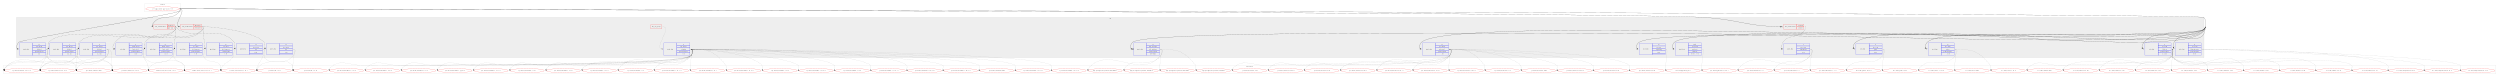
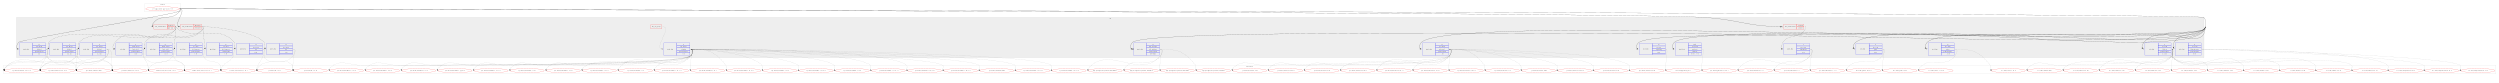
node "x11-libs/cairo-9999": removed
